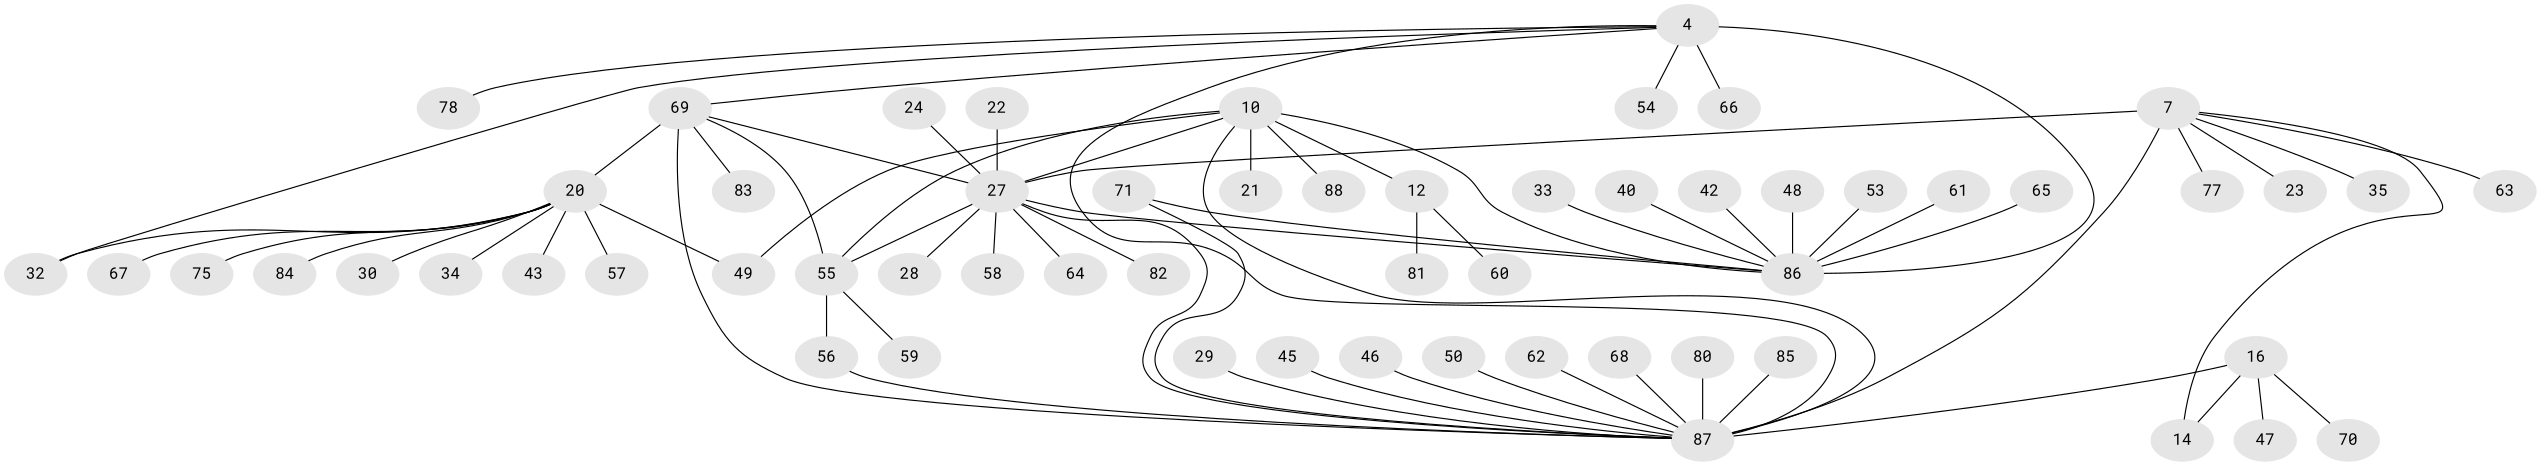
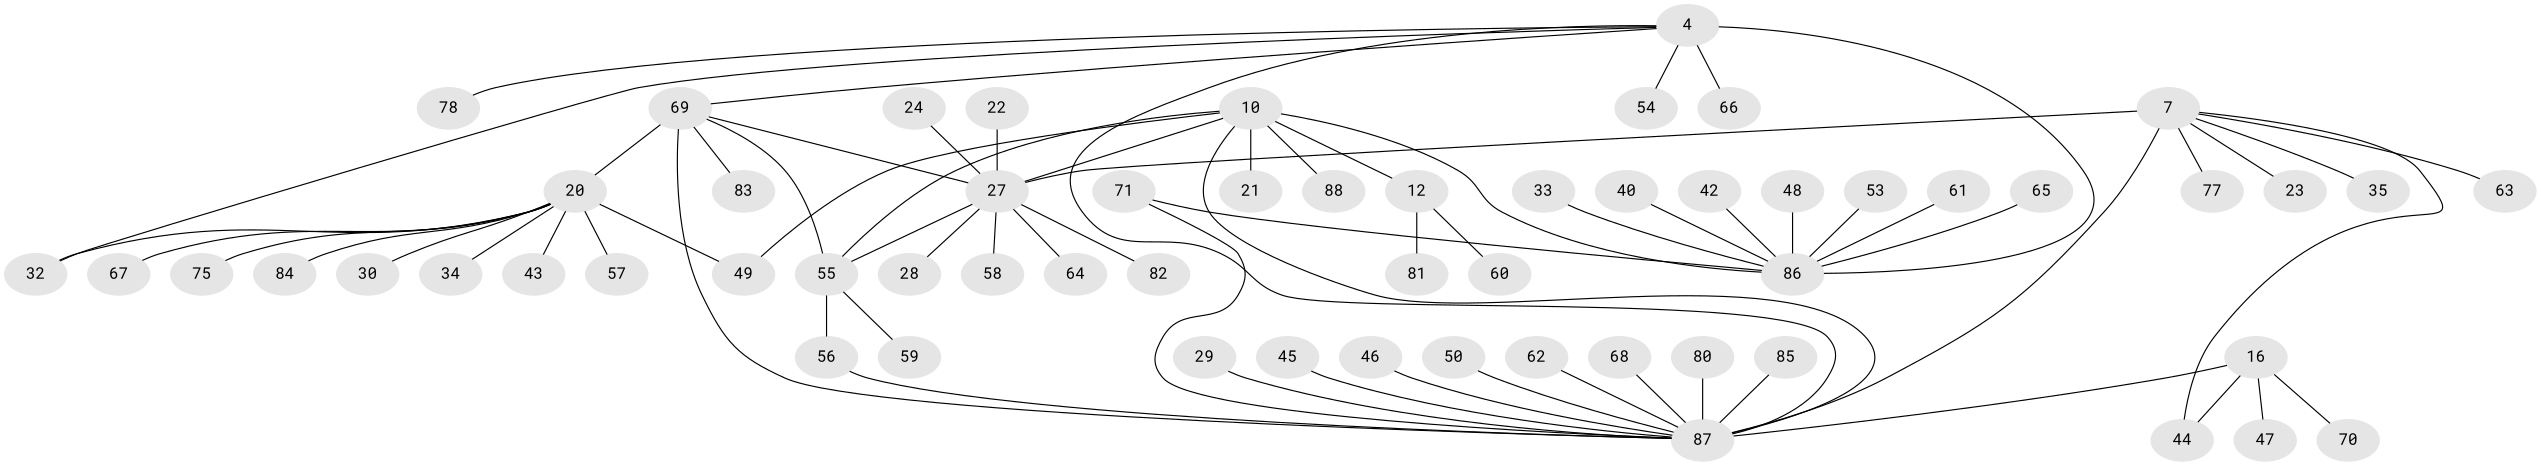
edge "27" -- "86": removed
edge "27" -- "87": removed
node "14": label "14" -> "44"
